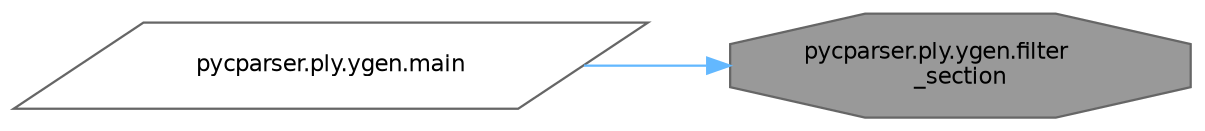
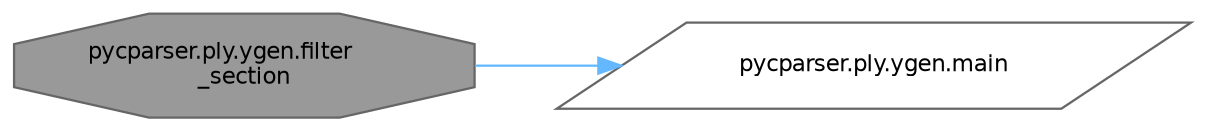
edge "pycparser.ply.ygen.main" -> "pycparser.ply.ygen.filter _section": reversed
